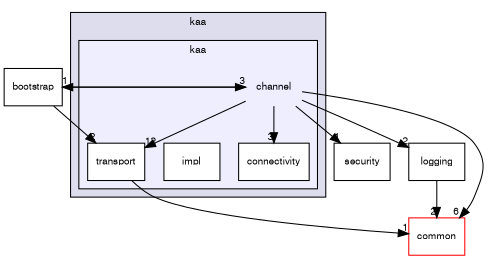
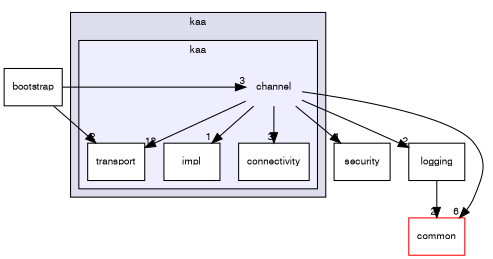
edge "channel" -> "bootstrap": now "channel" -> "impl"
edge "transport" -> "common": removed
